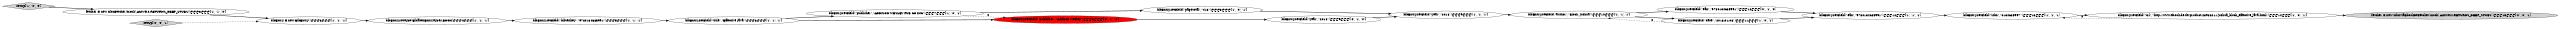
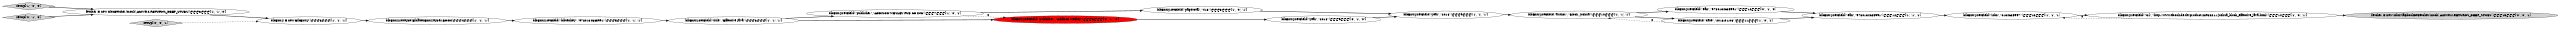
node "setUp['0', '1', '0']": added
